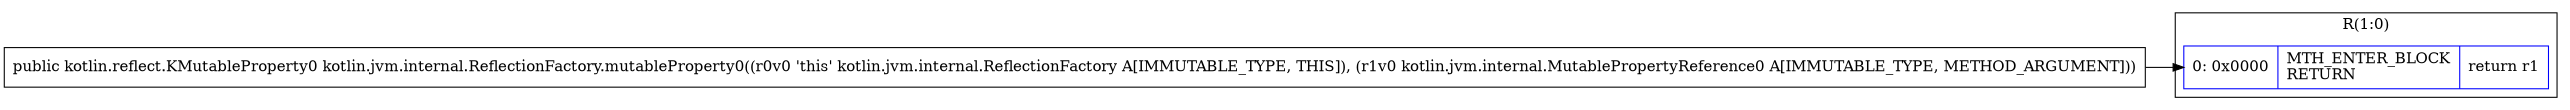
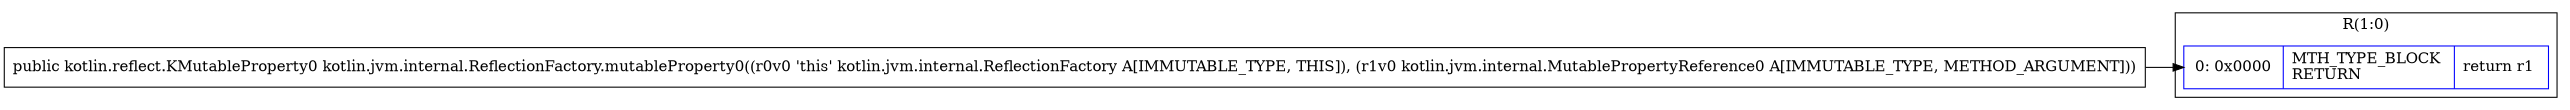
node "0: 0x0000": text "MTH_ENTER_BLOCK" -> "MTH_TYPE_BLOCK"
